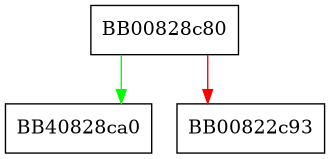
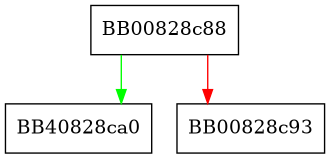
node "BB00828c80": label "BB00828c80" -> "BB00828c88"
node "BB00822c93": label "BB00822c93" -> "BB00828c93"
